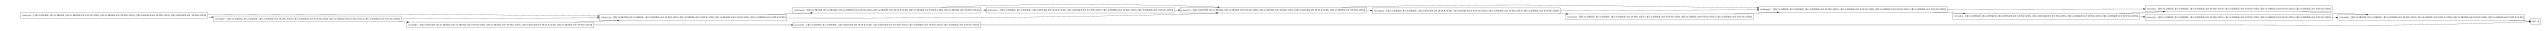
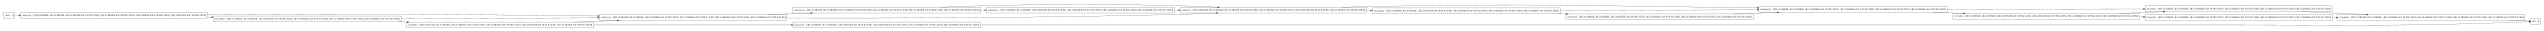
node "entry - []": added
